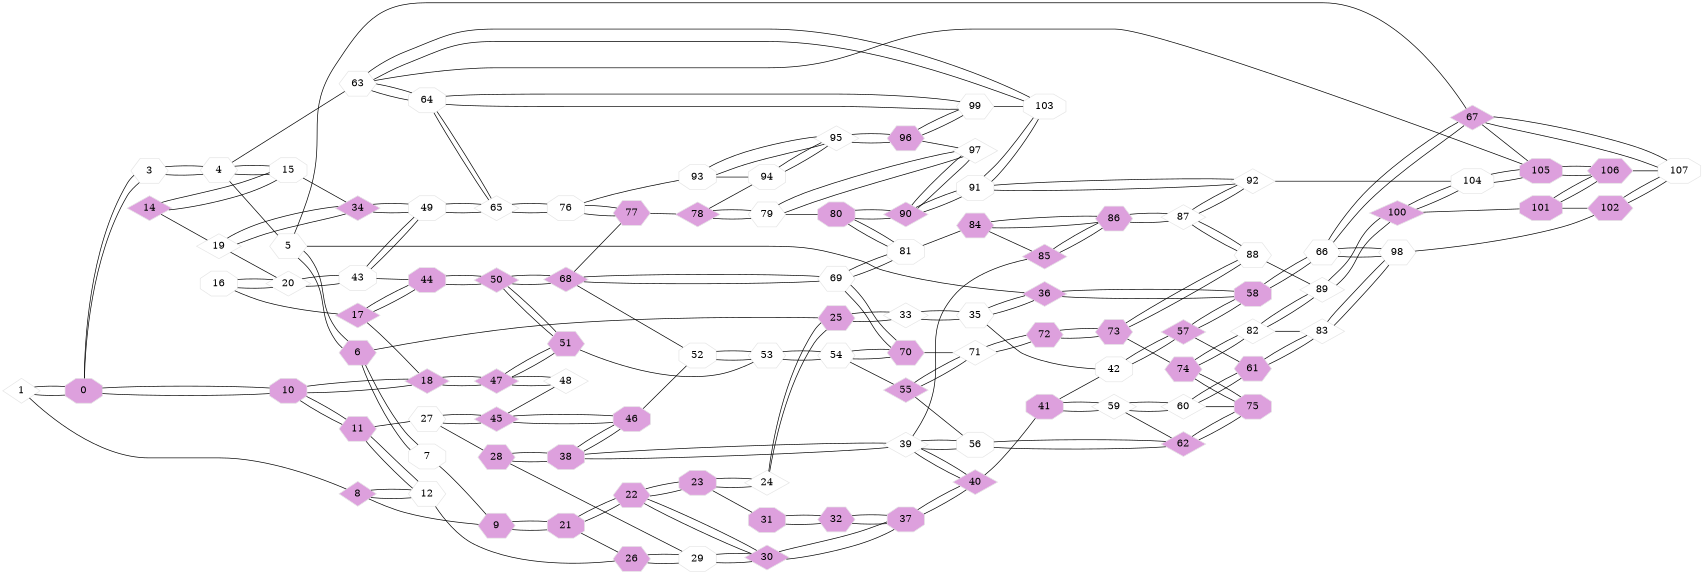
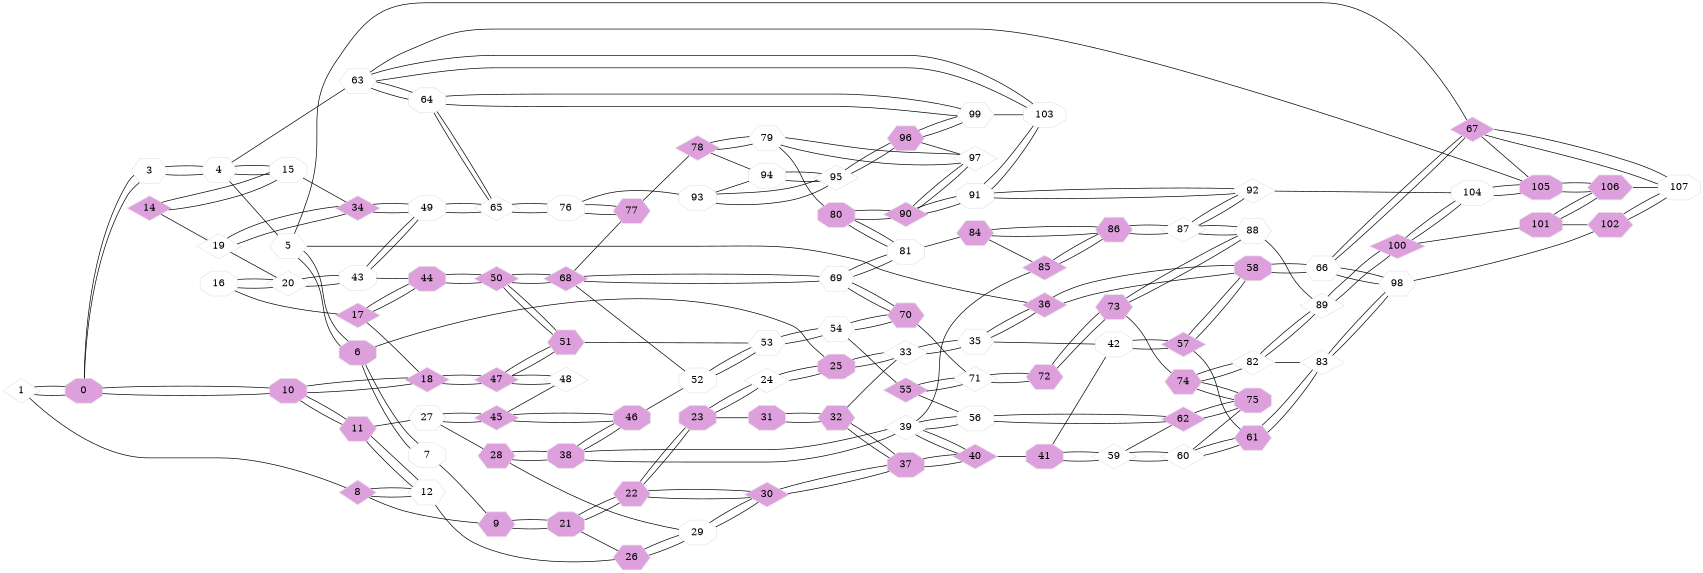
node "25": shape hexagon -> octagon
node "6": shape hexagon -> octagon
edge "33" -- "32": added
